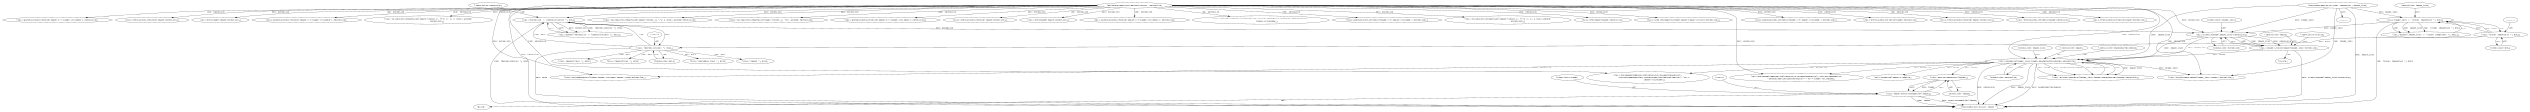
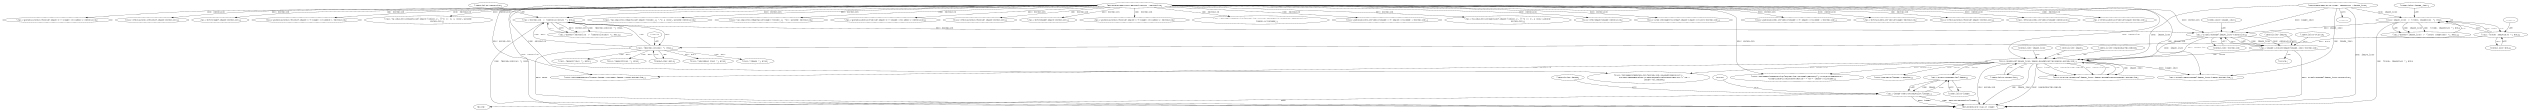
node "(Call,AcquireNextImage(image_info,assert,exception))": label "(Call,AcquireNextImage(image_info,assert,exception))" -> "(Call,AcquireNextImage(image_info,image,exception))"
